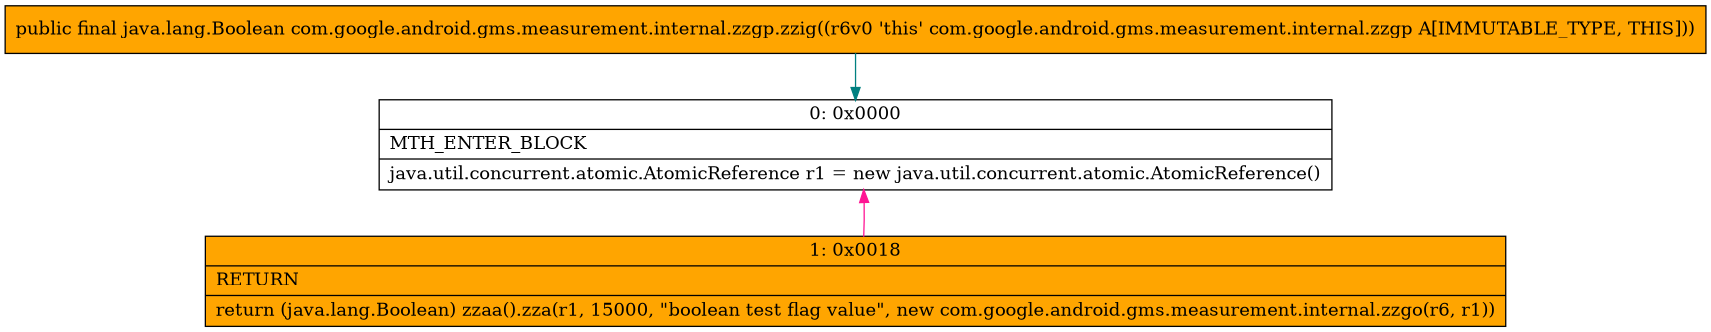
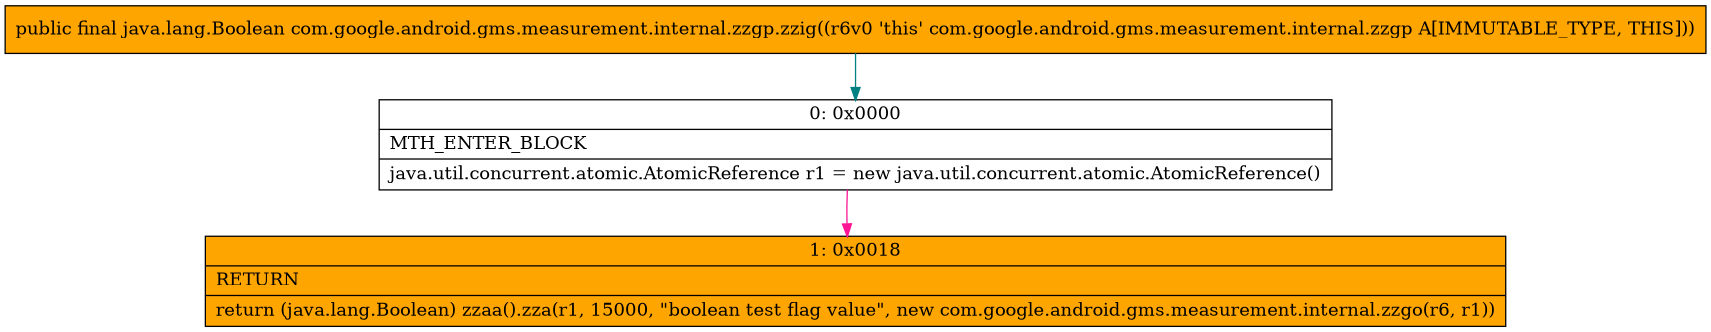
edge "1: 0x0018" -> "0: 0x0000": reversed
